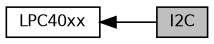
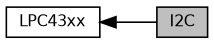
node "LPC40xx": label "LPC40xx" -> "LPC43xx"
